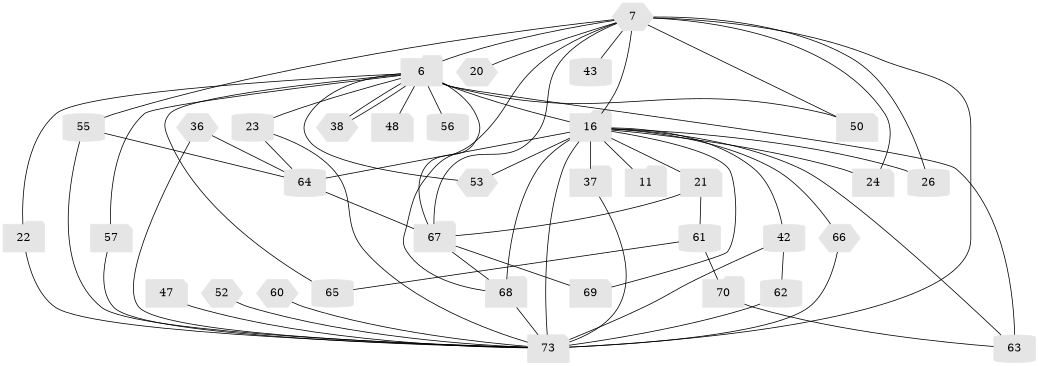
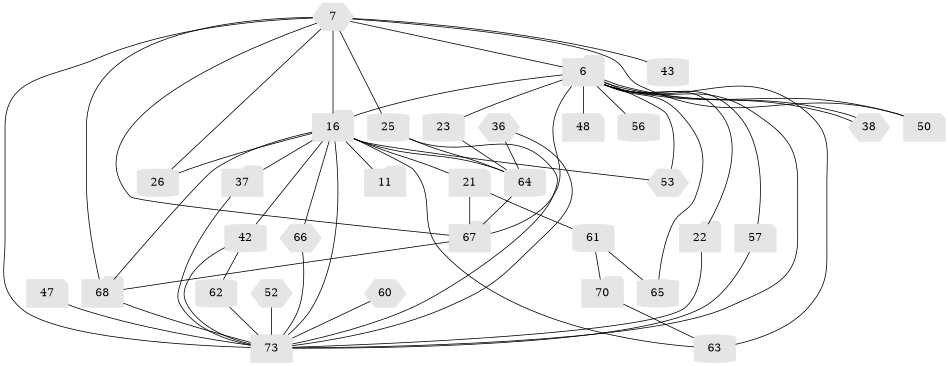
node "20": removed
node "55": label "55" -> "25"
node "24": removed
edge "23" -- "73": now "6" -- "73"
node "69": removed
